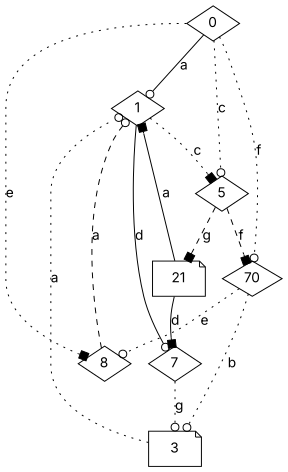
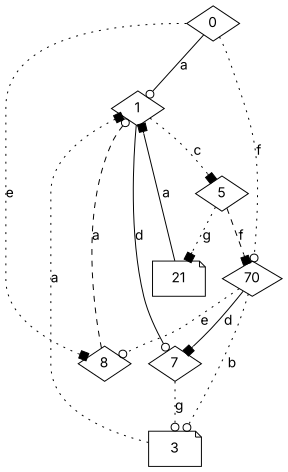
edge "0" -> "5": removed, label "c"
edge "5" -> "21": style dashed -> dotted
edge "3" -> "1": arrowhead odot -> box
edge "21" -> "7": now "70" -> "7"
